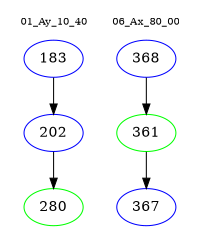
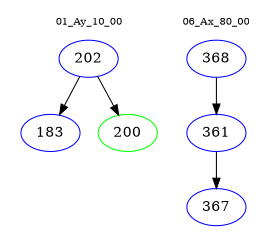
cluster "01_Ay_10_40": label "01_Ay_10_40" -> "01_Ay_10_00"
edge "183" -> "202": reversed
node "361": color green -> blue
node "280": label "280" -> "200"
